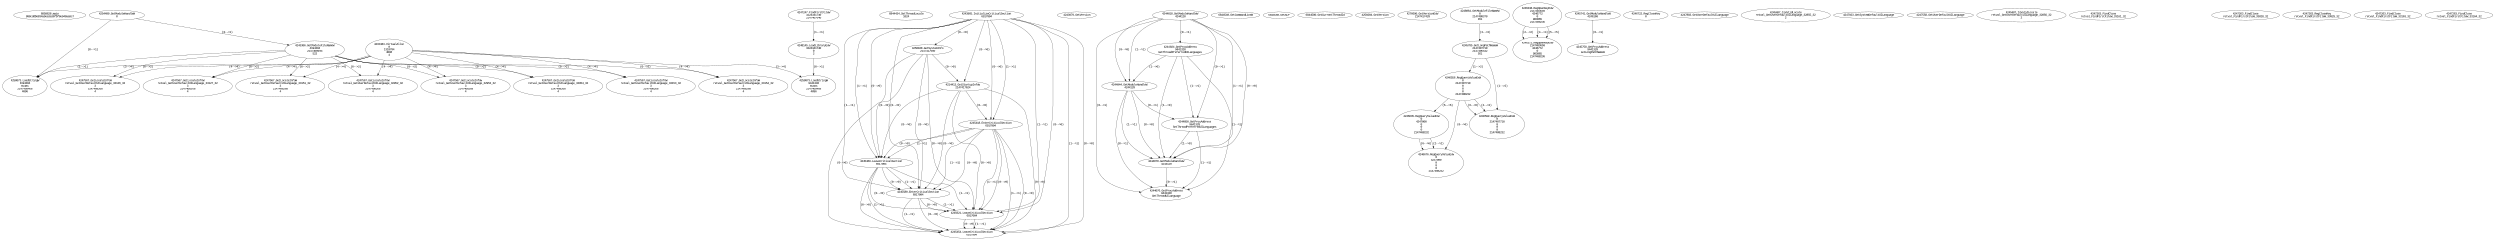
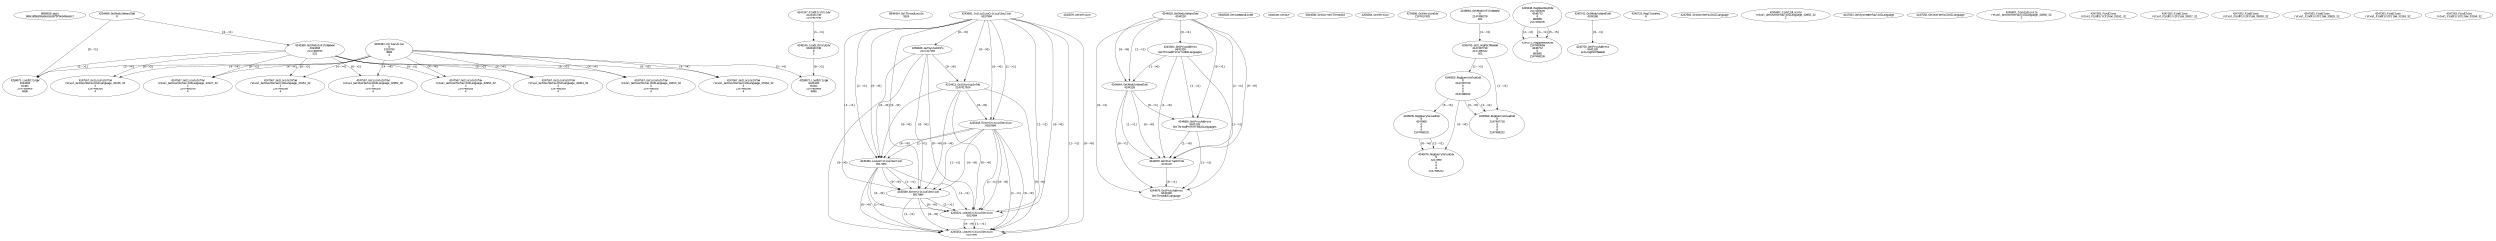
node "4247263.FindClose retval_FindFirstFileW_33027_32": added
node "4247263.RegCloseKey retval_FindFirstFileW_33029_32": label "4247263.RegCloseKey retval_FindFirstFileW_33029_32" -> "4247263.FindClose retval_FindFirstFileW_33029_32"
node "4244070.GetModuleHandleW 4244120": label "4244070.GetModuleHandleW 4244120" -> "4244070.GetStartupInfoW 4244120"
